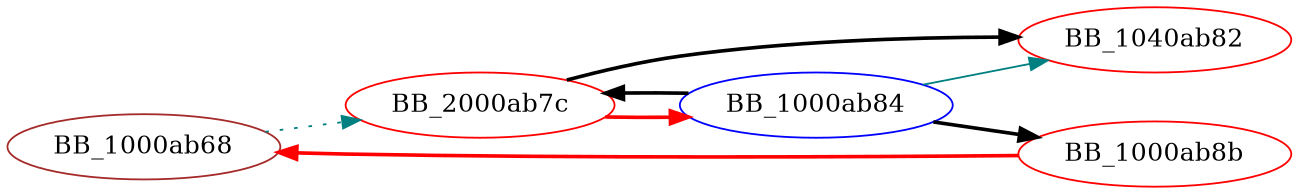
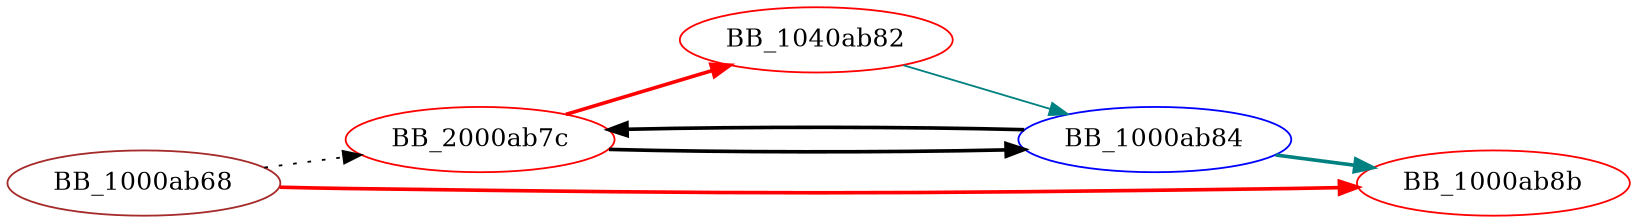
edge "BB_2000ab7c" -> "BB_1040ab82": color black -> red
edge "BB_1000ab84" -> "BB_1040ab82": reversed
edge "BB_2000ab7c" -> "BB_1000ab84": color red -> black
edge "BB_1000ab68" -> "BB_2000ab7c": color teal -> black
edge "BB_1000ab84" -> "BB_1000ab8b": color black -> teal
edge "BB_1000ab8b" -> "BB_1000ab68": reversed
